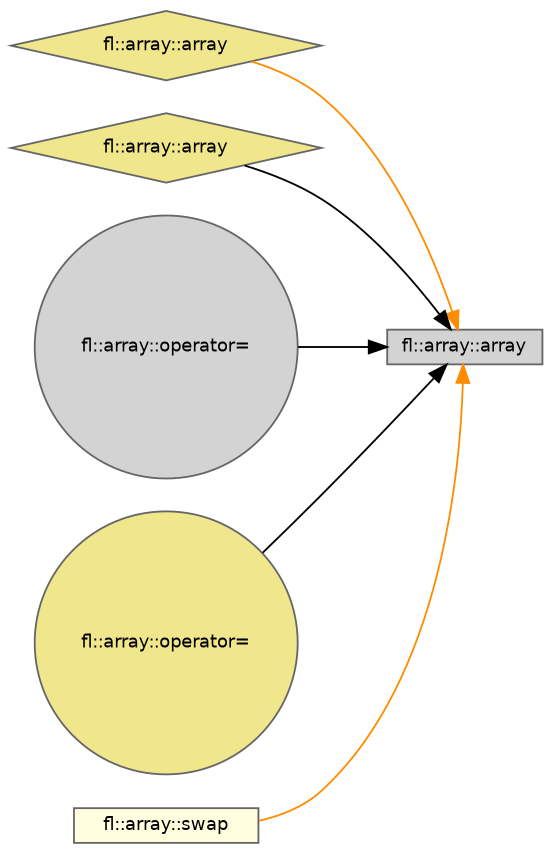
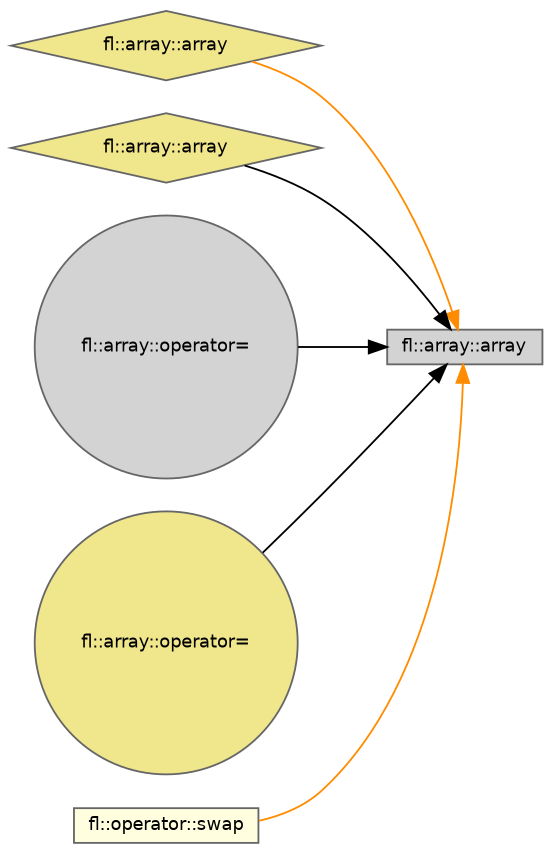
node "fl::array::swap": label "fl::array::swap" -> "fl::operator::swap"
